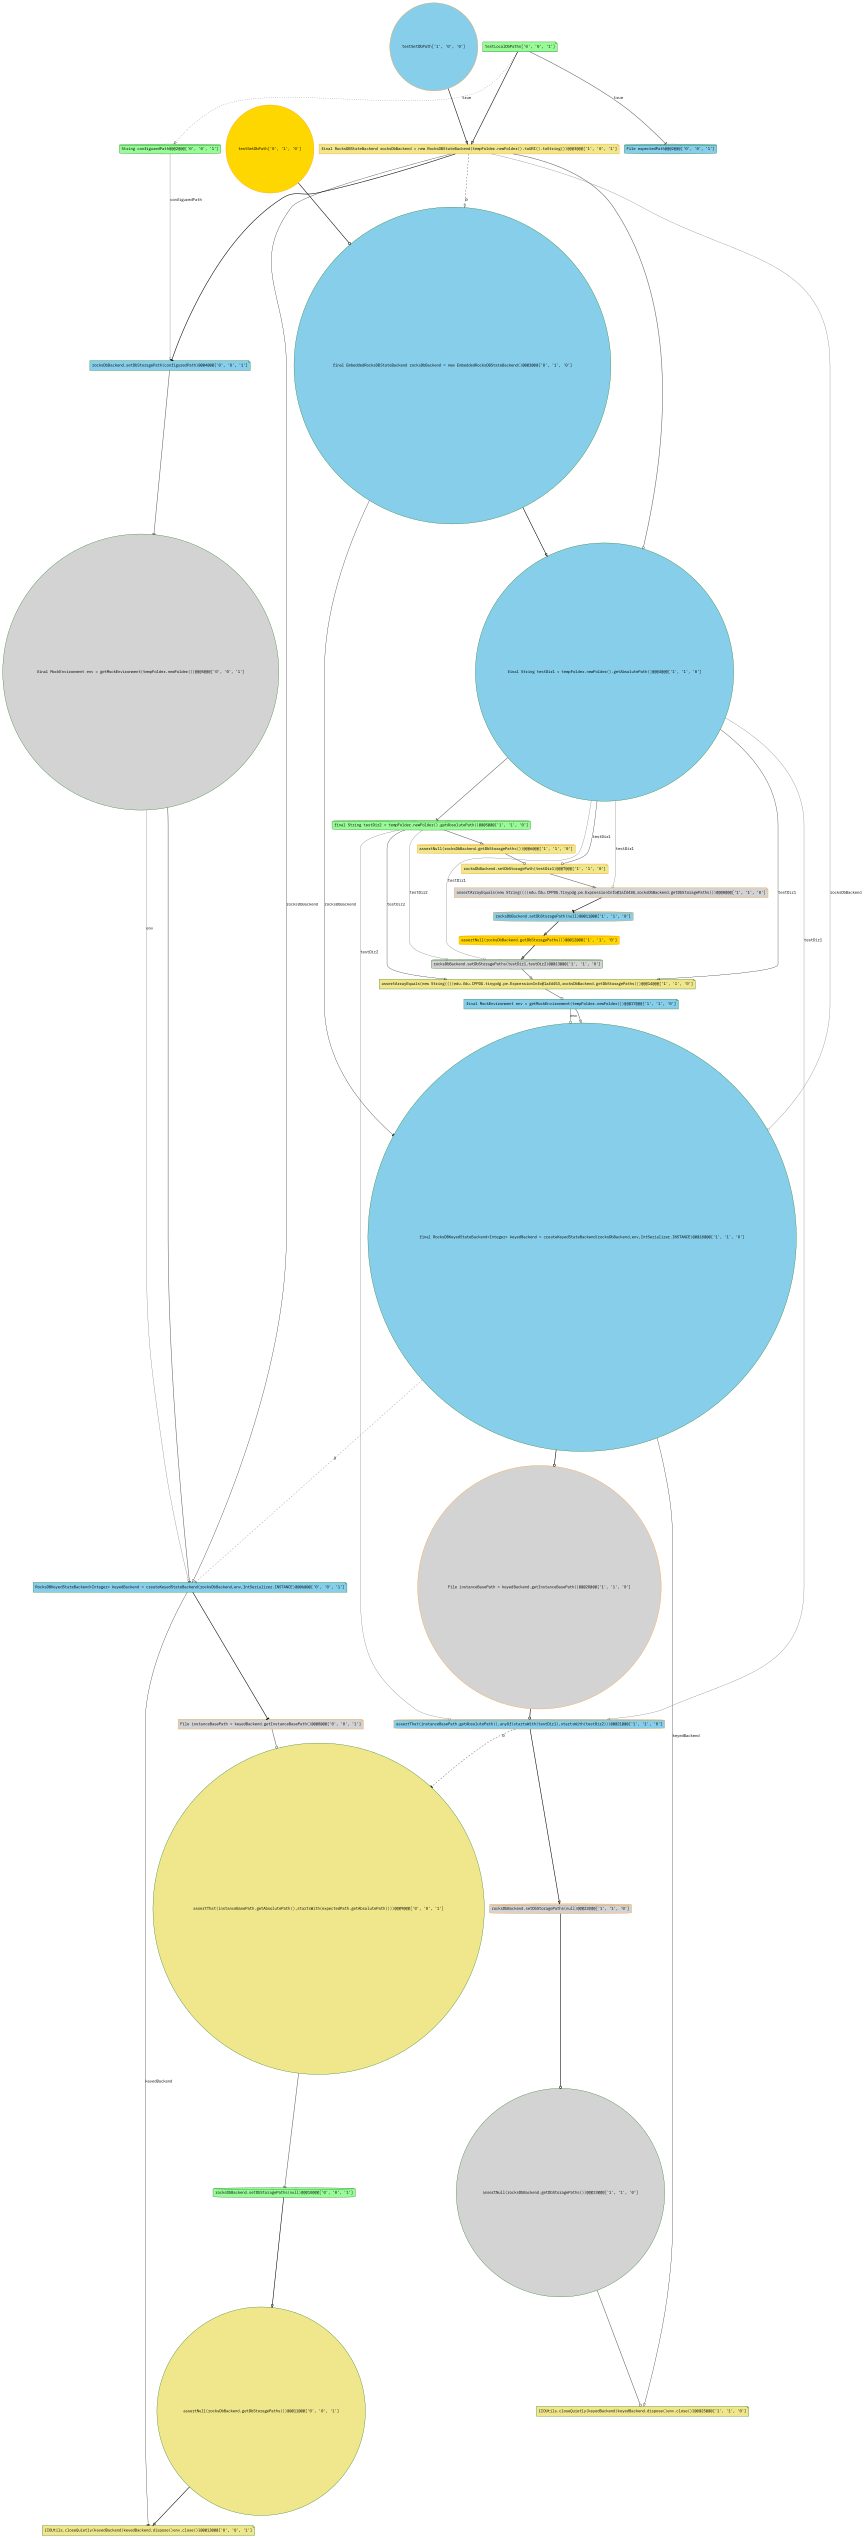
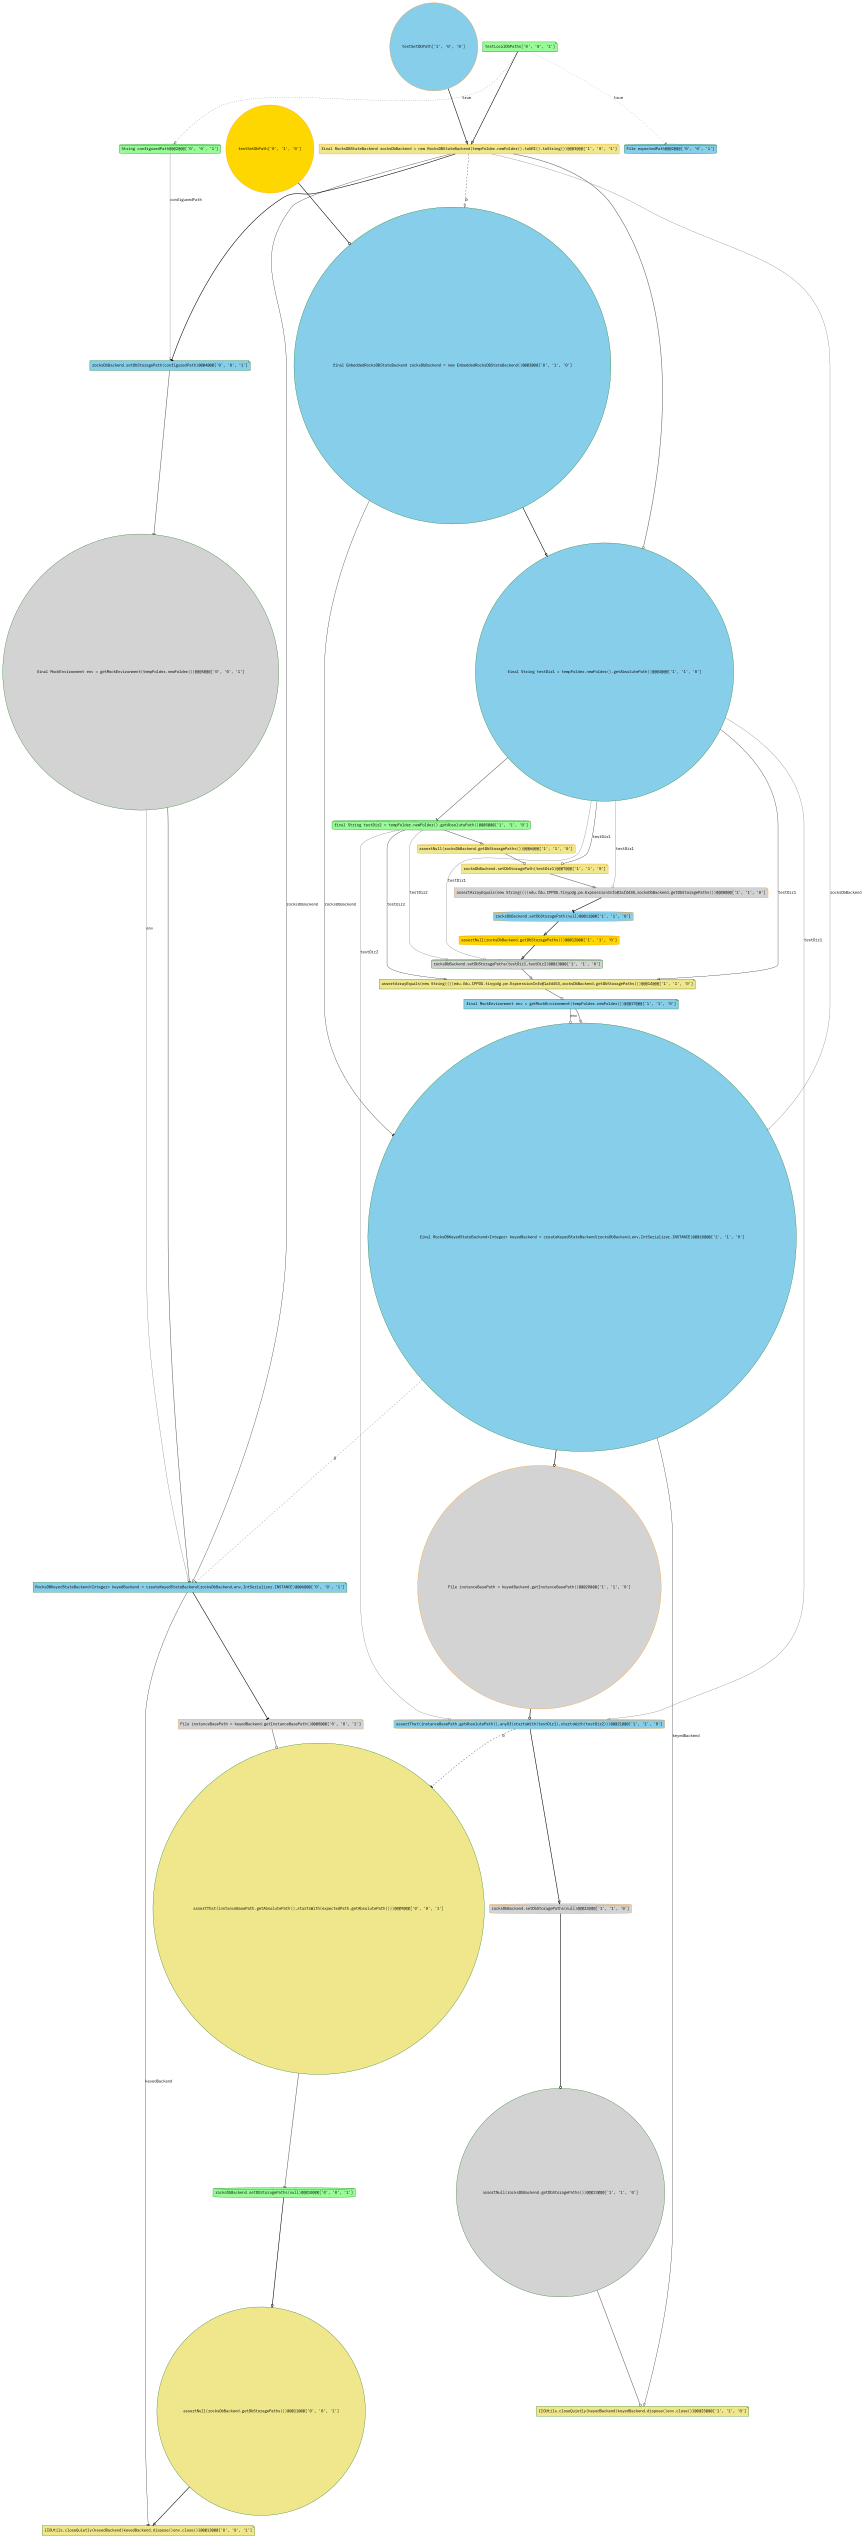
edge "testLocalDbPaths['0', '0', '1']" -> "File expectedPath@@@2@@@['0', '0', '1']": style bold -> dotted
